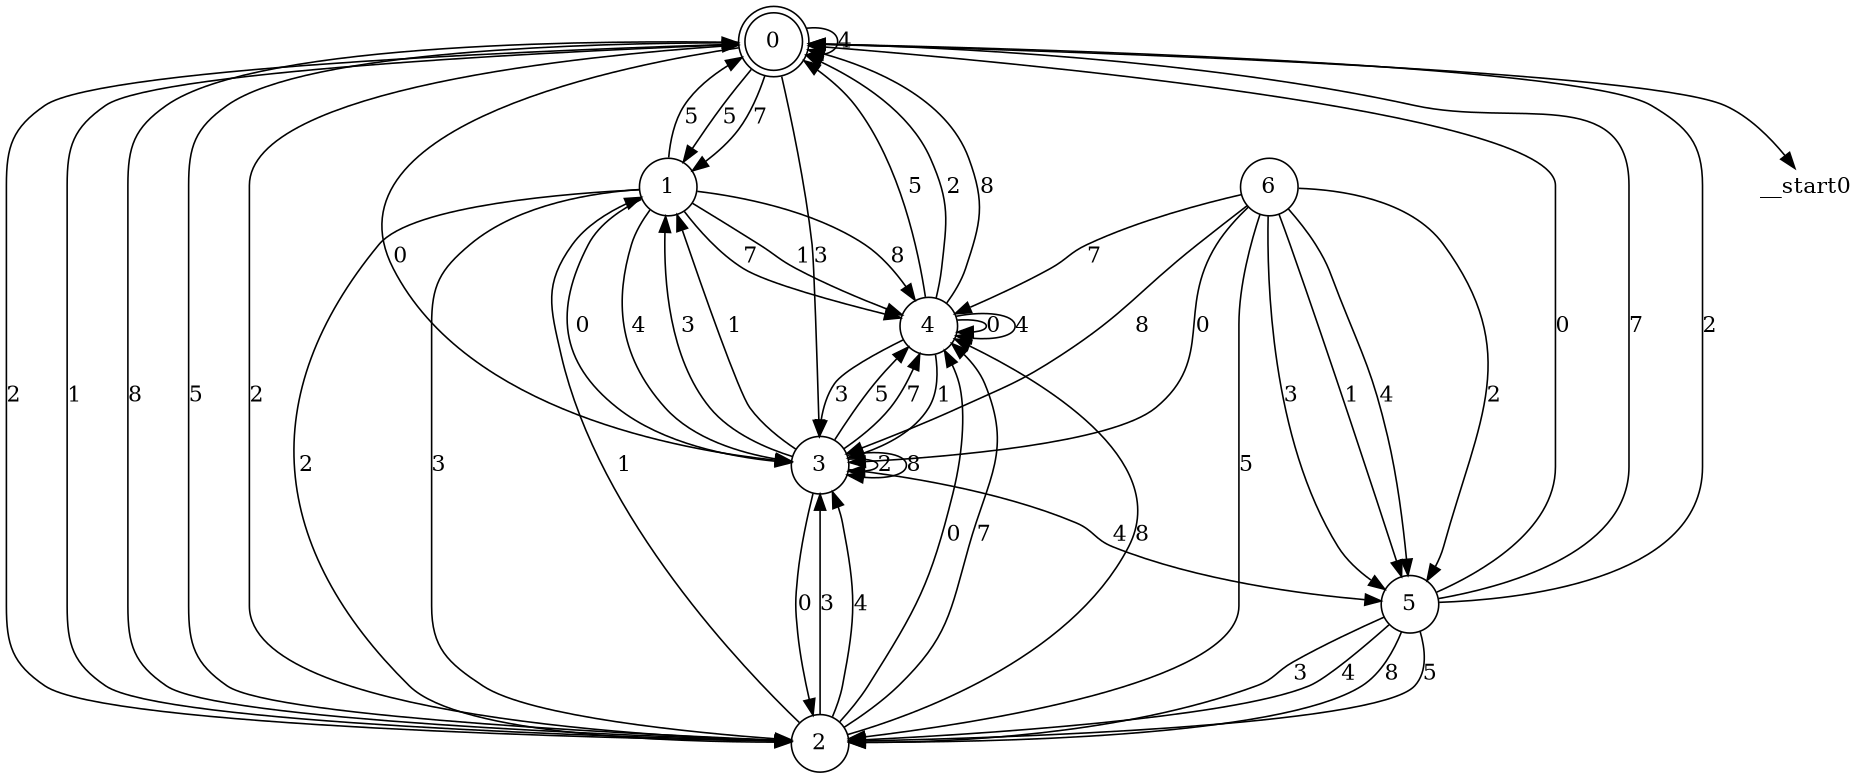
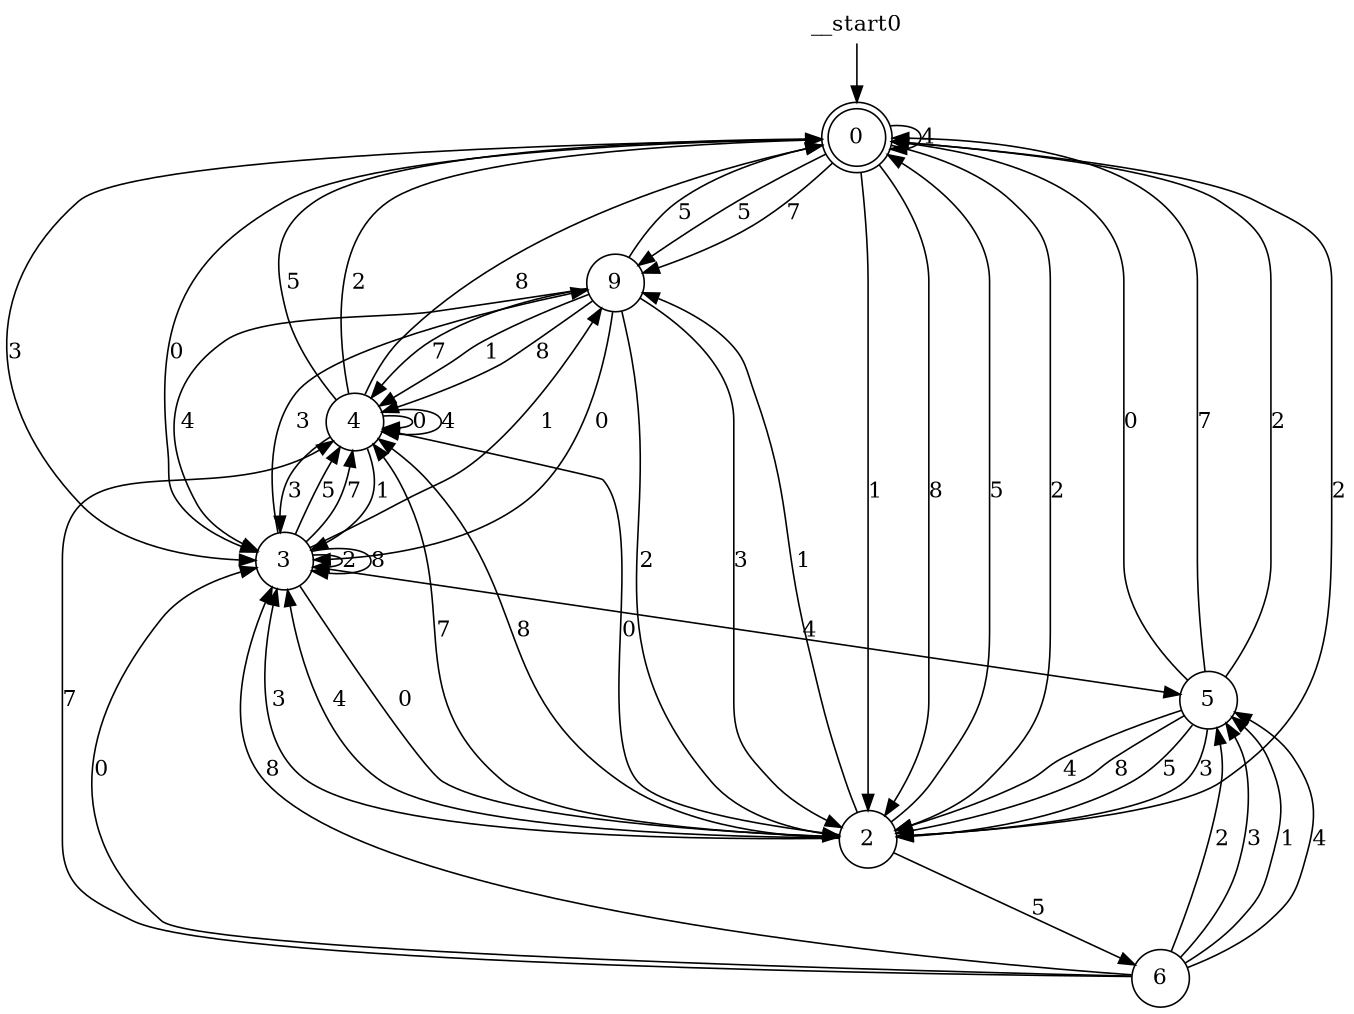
edge "0" -> "__start0": reversed
node "1": label "1" -> "9"
edge "6" -> "2": reversed
